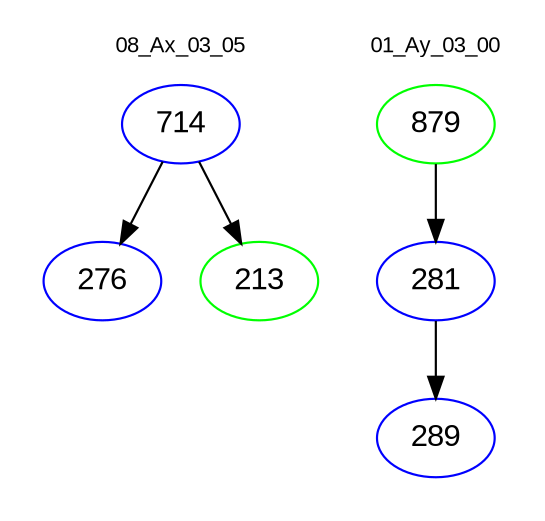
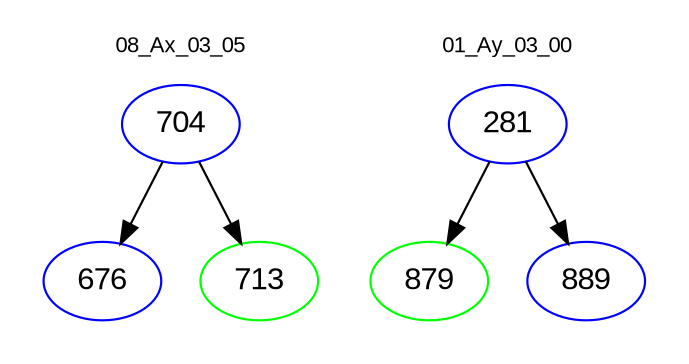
node "714": label "714" -> "704"
edge "879" -> "281": reversed
node "276": label "276" -> "676"
node "213": label "213" -> "713"
node "289": label "289" -> "889"
